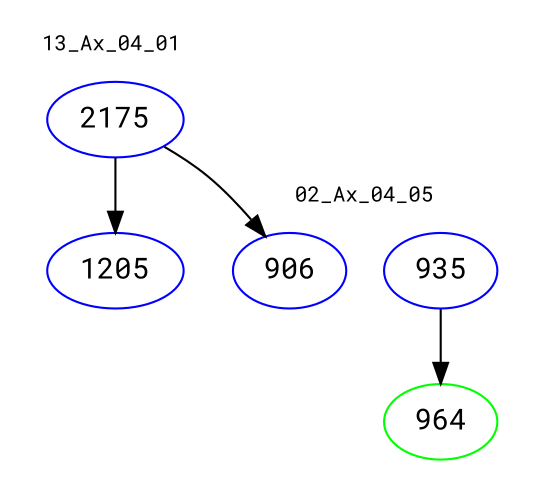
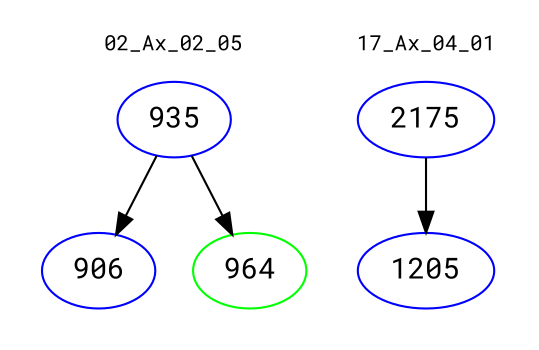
cluster "13_Ax_04_01": label "13_Ax_04_01" -> "17_Ax_04_01"
cluster "02_Ax_04_05": label "02_Ax_04_05" -> "02_Ax_02_05"
edge "2175" -> "906": now "935" -> "906"
